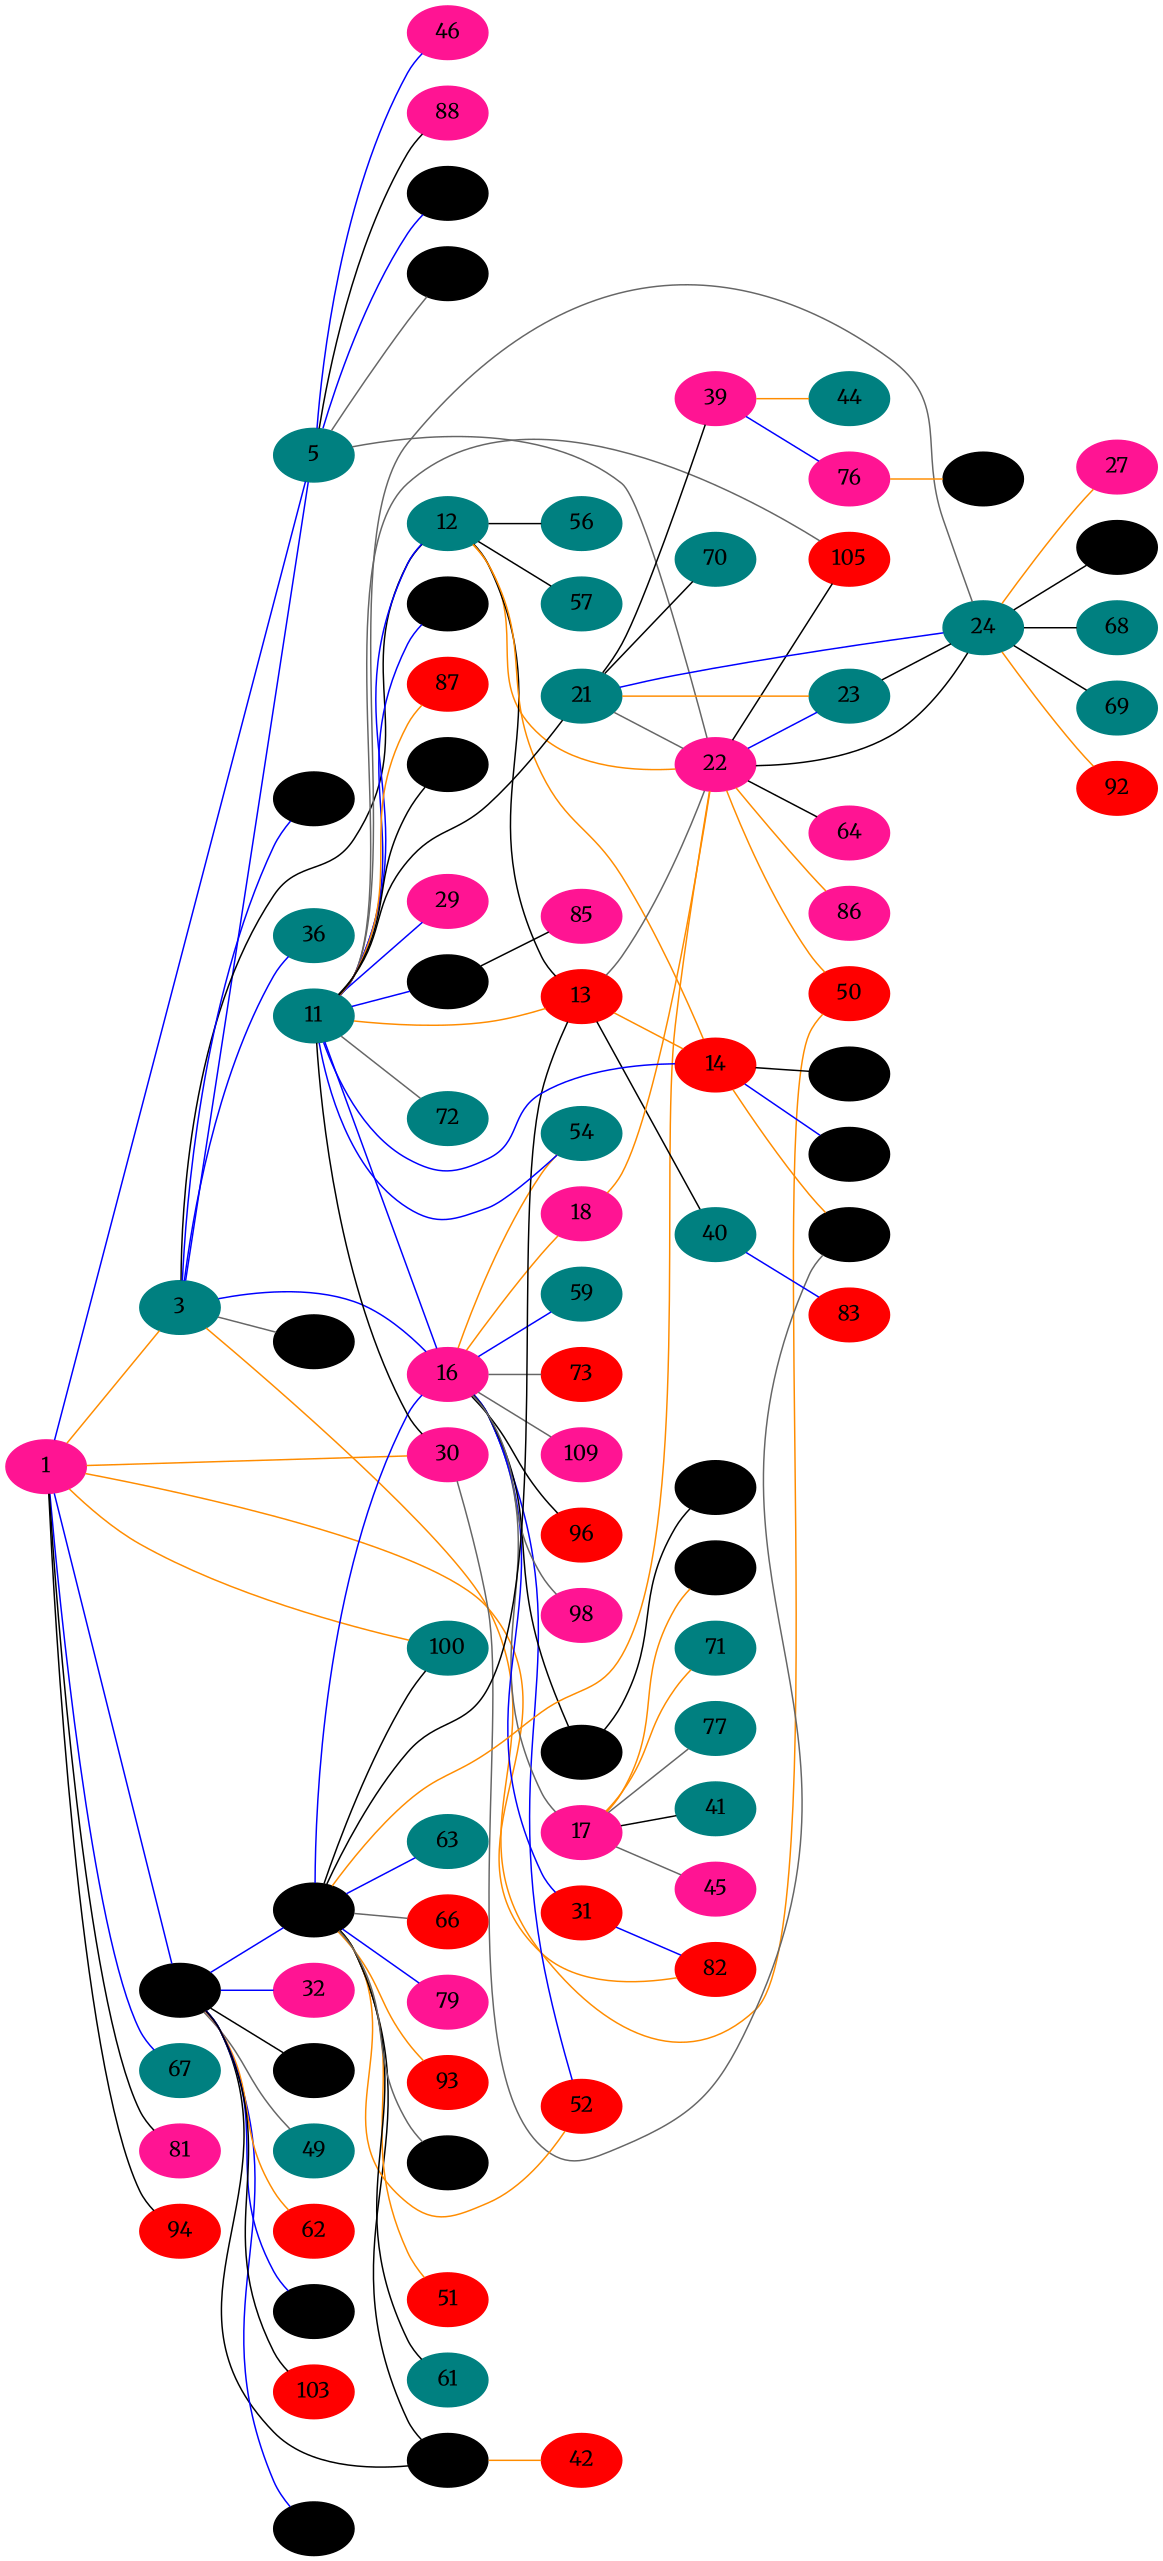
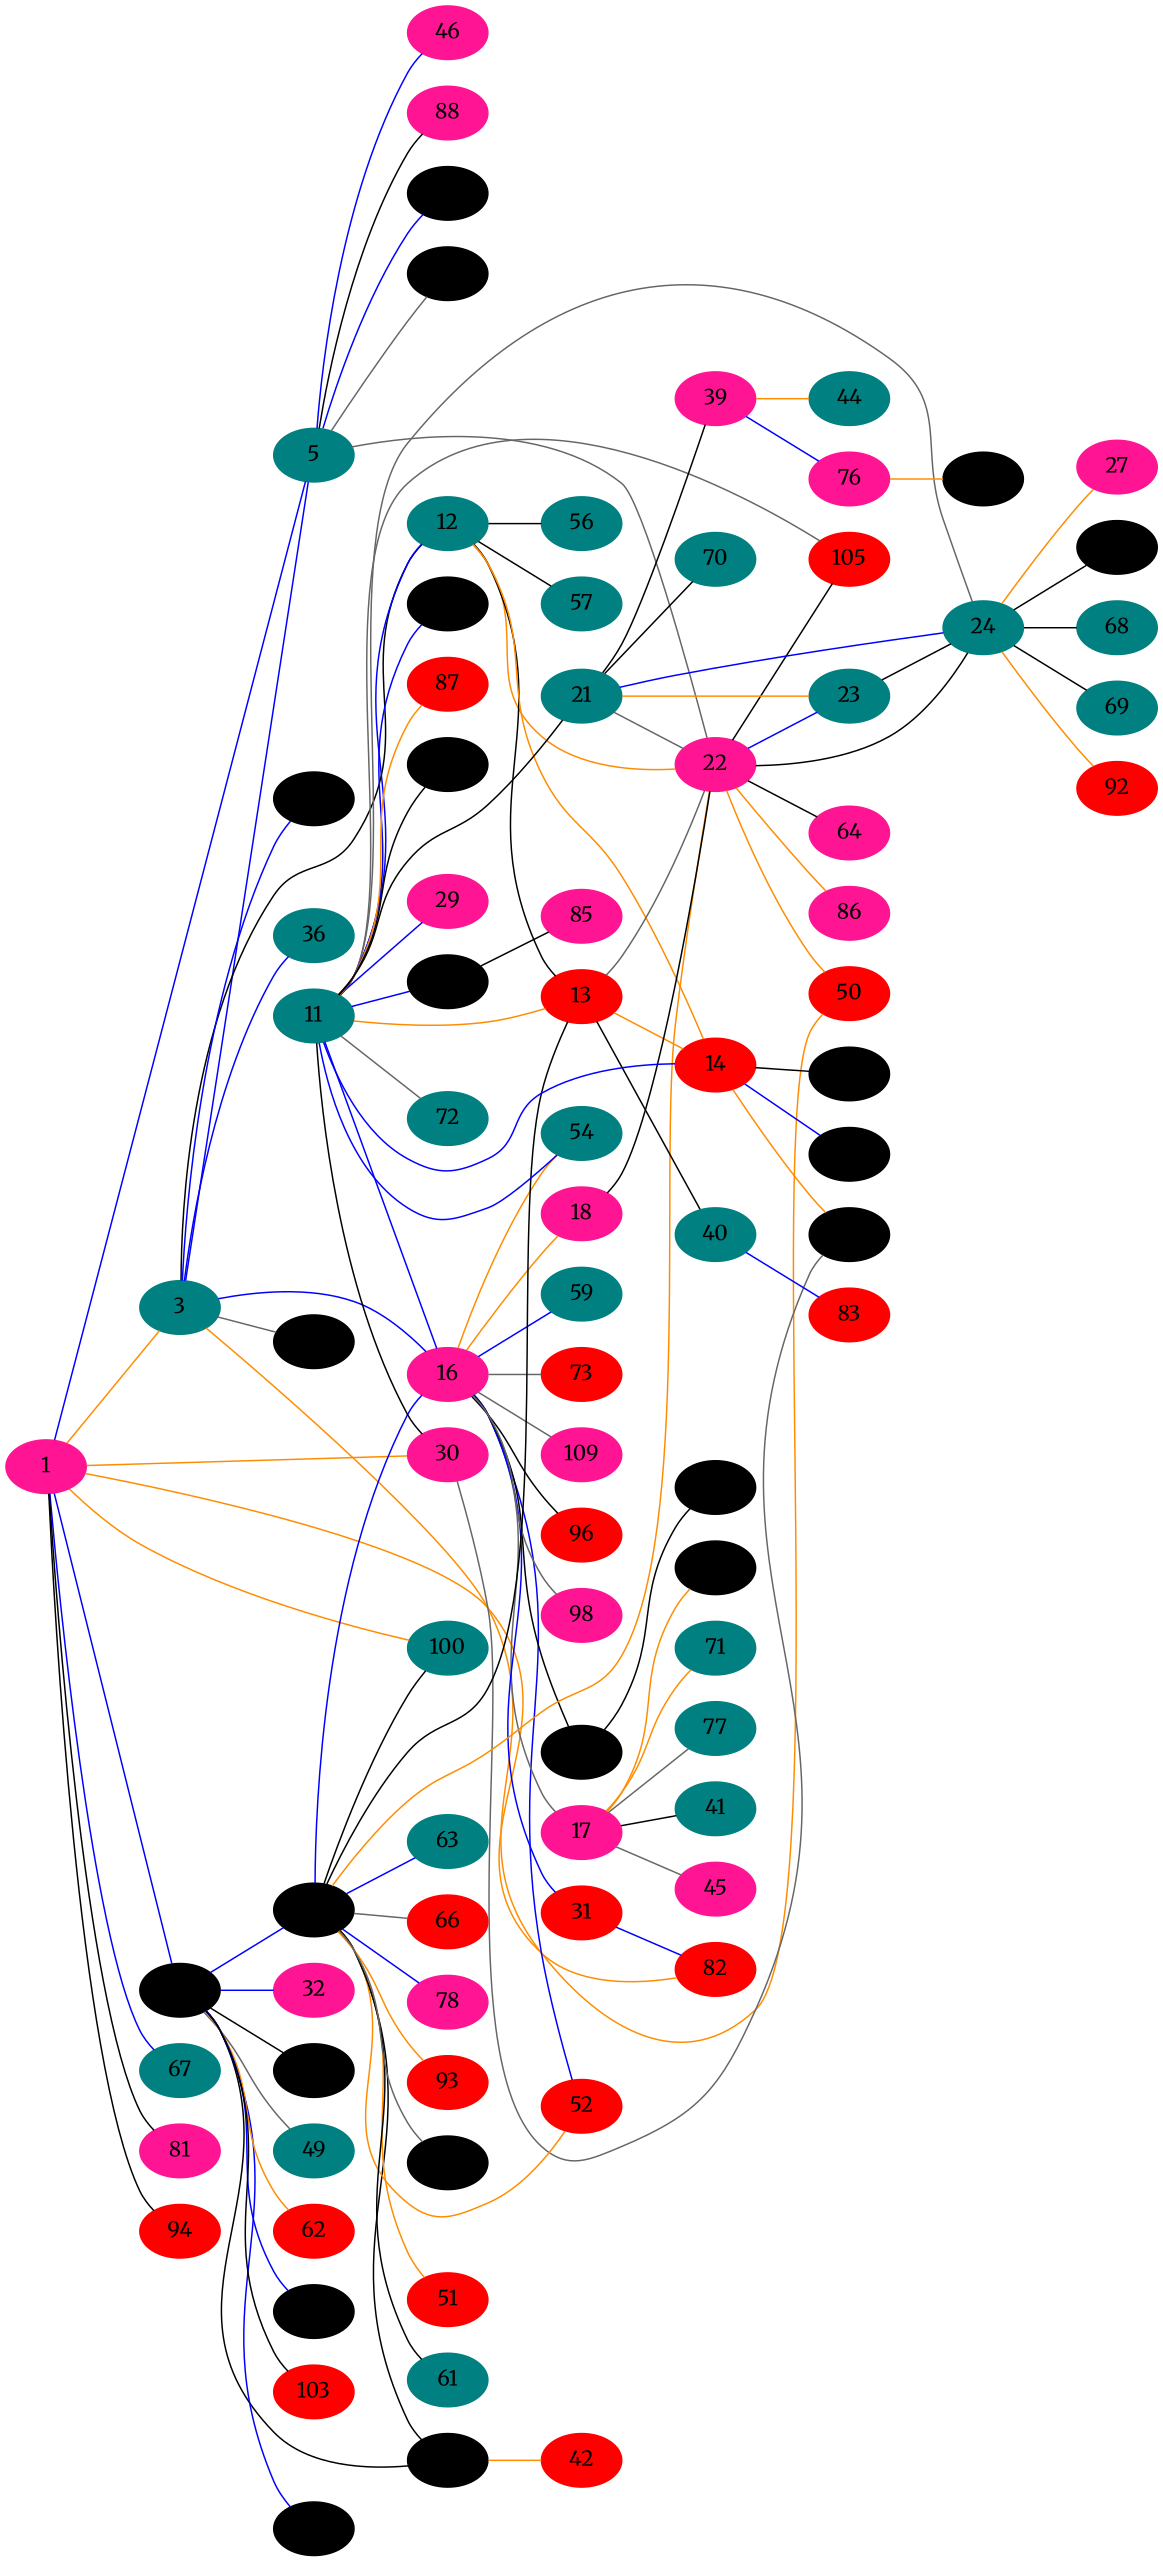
edge "22" -- "18": color darkorange -> black
node "79": label "79" -> "78"
